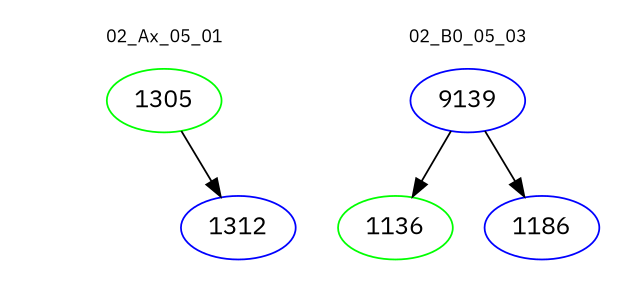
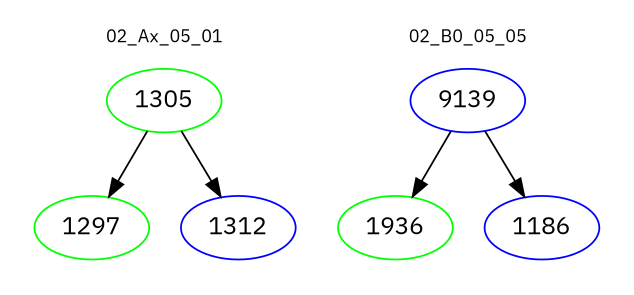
cluster "02_B0_05_03": label "02_B0_05_03" -> "02_B0_05_05"
node "1297": added
node "1136": label "1136" -> "1936"
